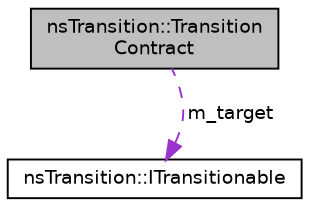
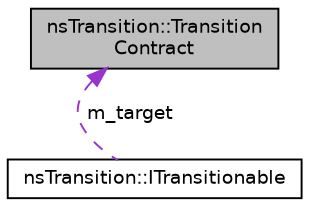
edge "nsTransition::Transition Contract" -> "nsTransition::ITransitionable": reversed
